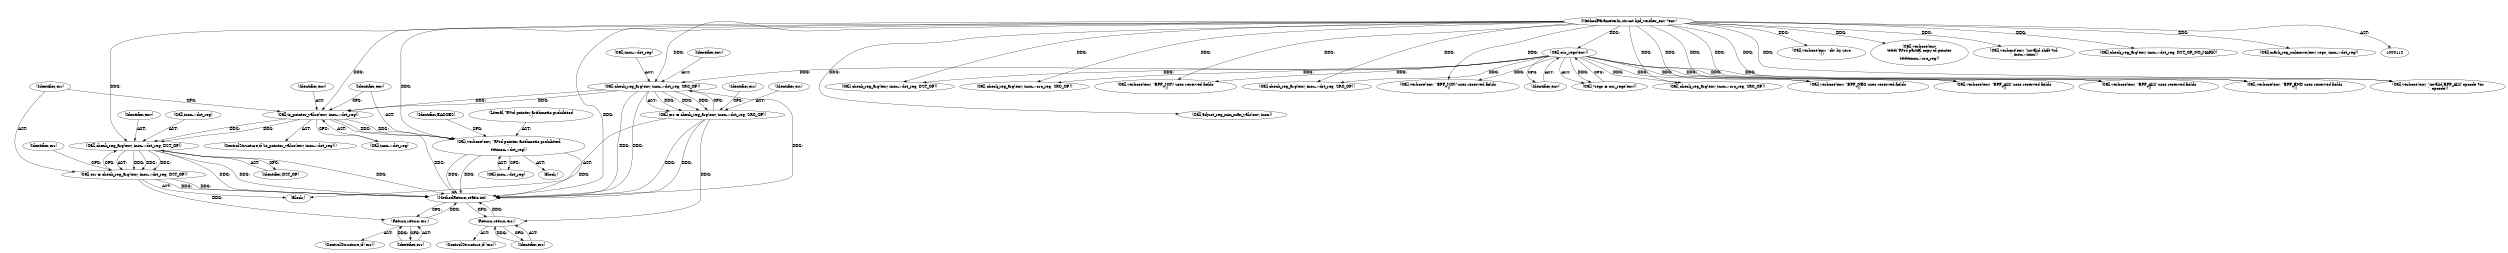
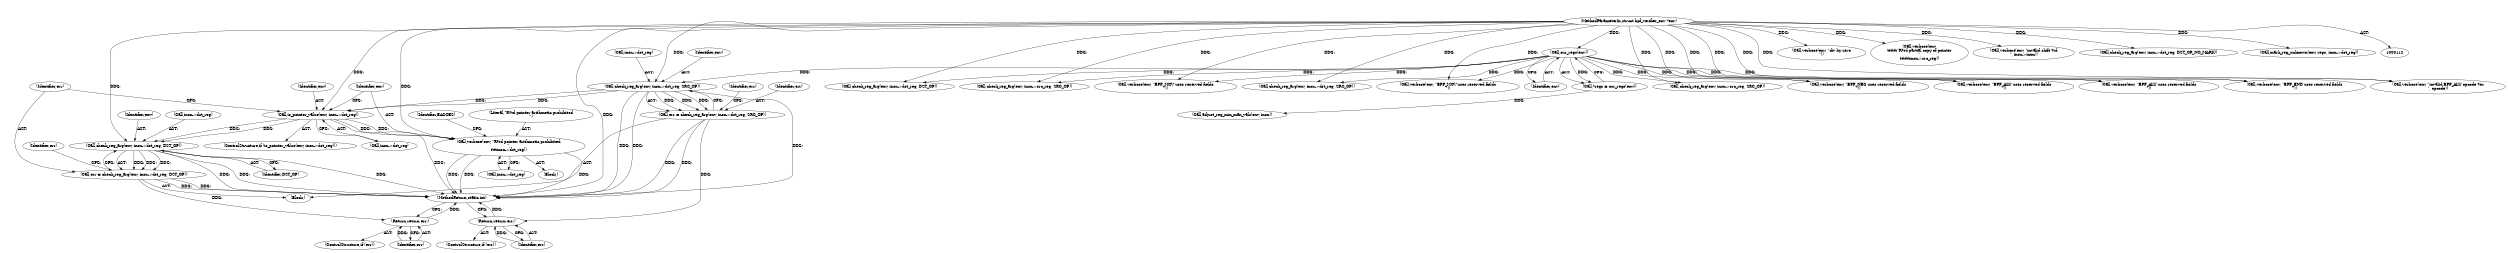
edge "(MethodParameterIn,struct bpf_verifier_env *env)" -> "(Call,adjust_reg_min_max_vals(env, insn))": now "(Call,*regs = cur_regs(env))" -> "(Call,adjust_reg_min_max_vals(env, insn))"
